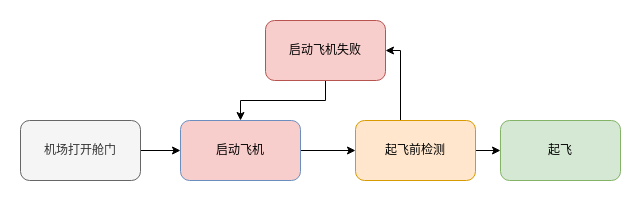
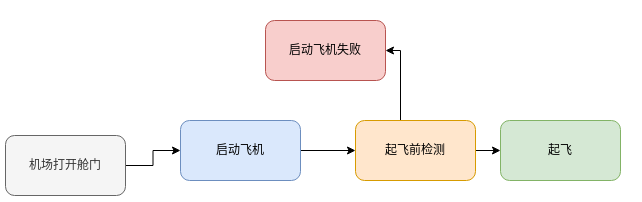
edge "启动飞机失败" -> "启动飞机": removed
node "机场打开舱门": moved (81, 151) -> (66, 166)
node "启动飞机": fillcolor #f8cecc -> #dae8fc
